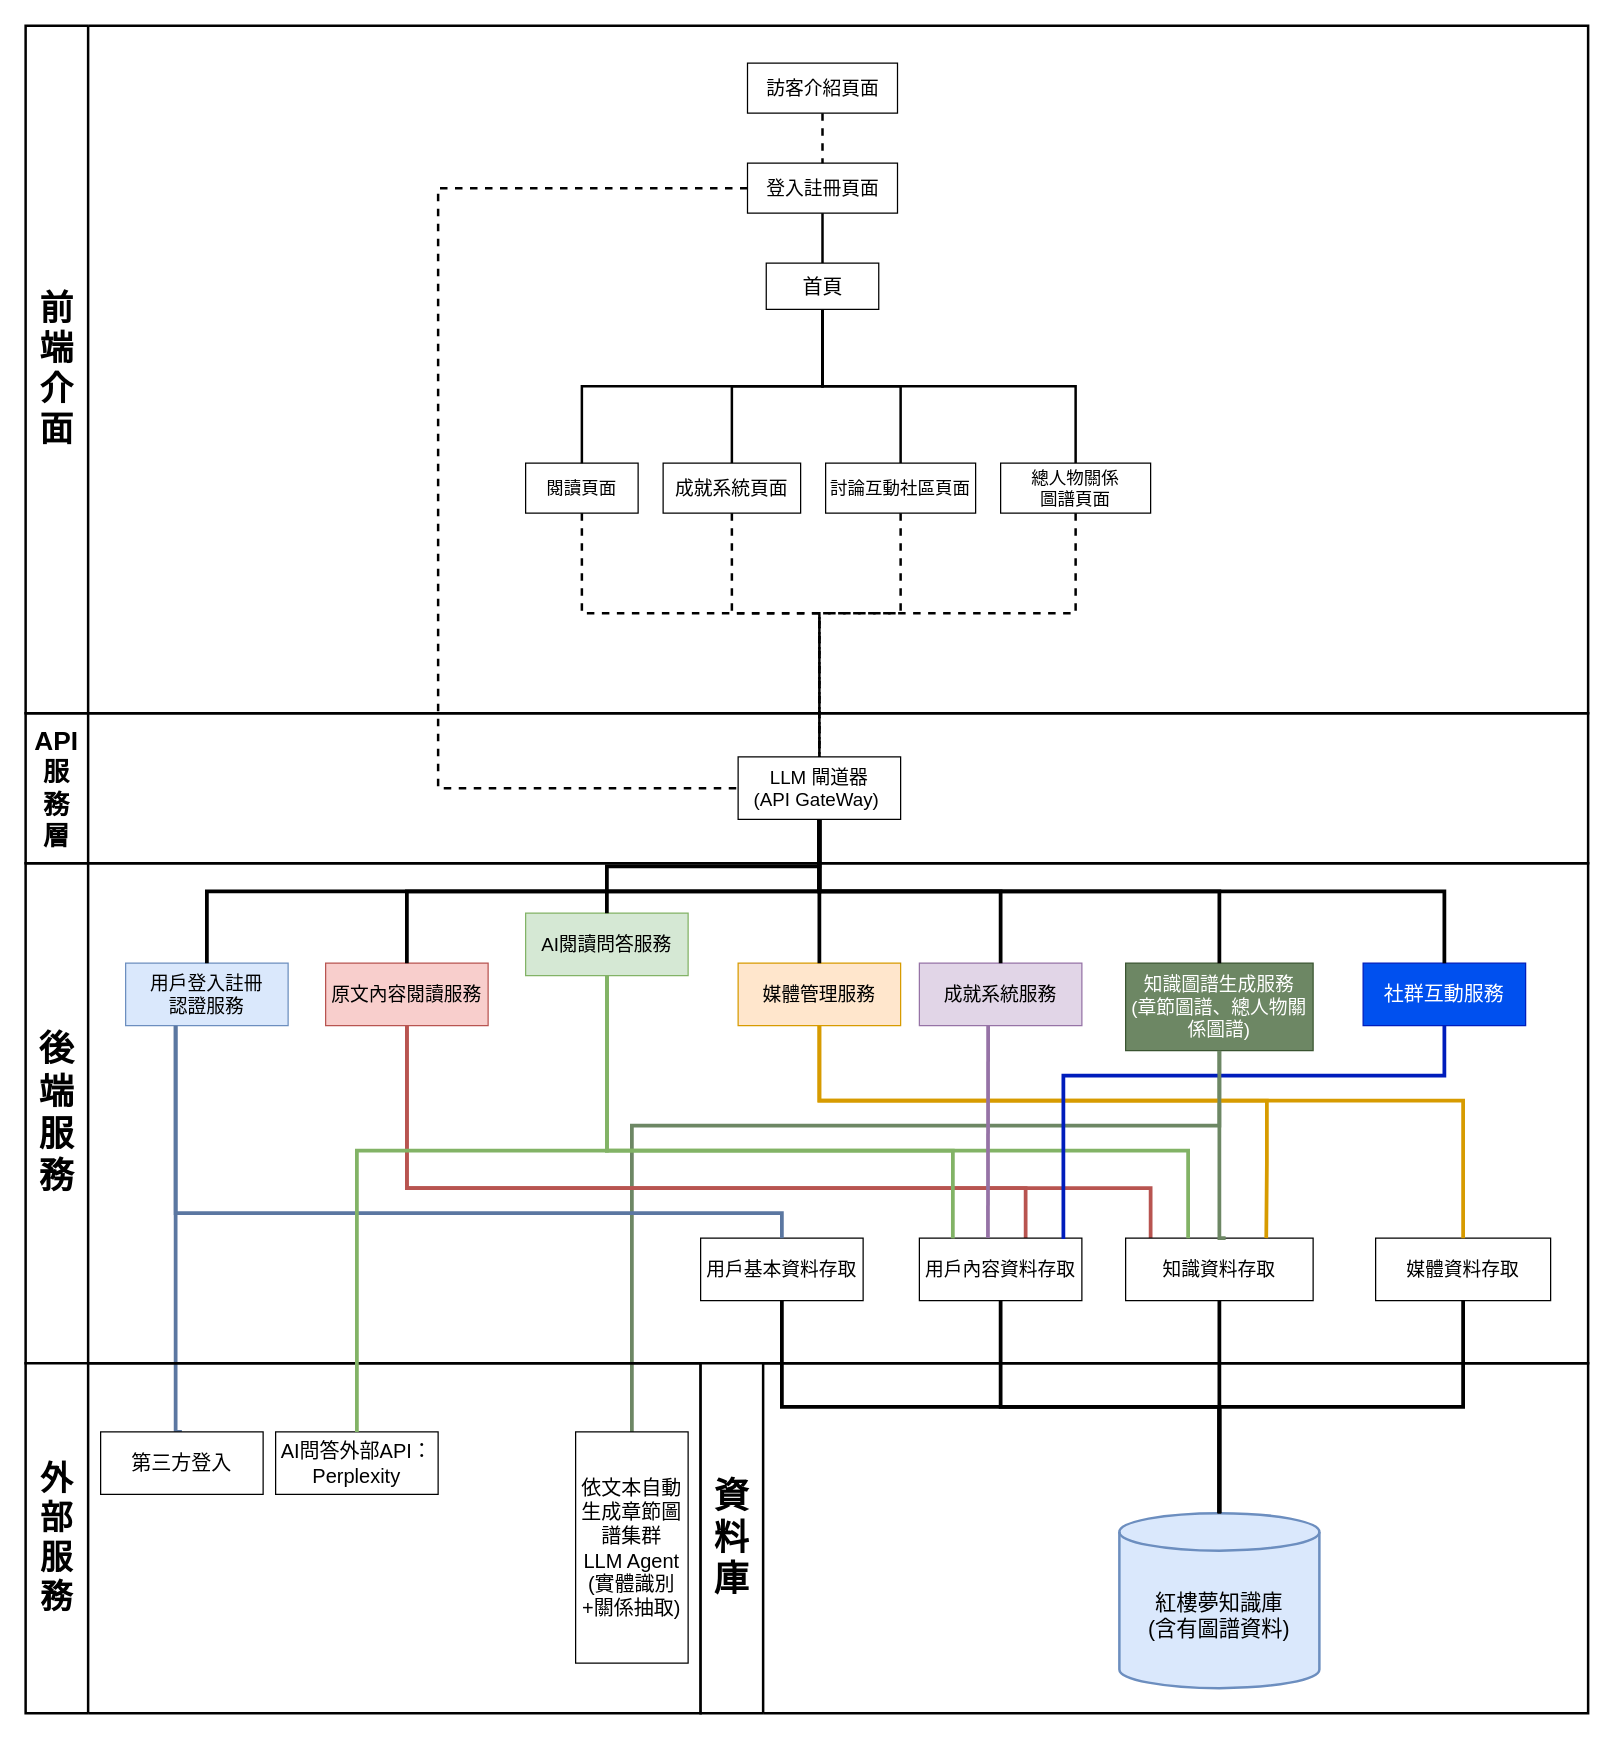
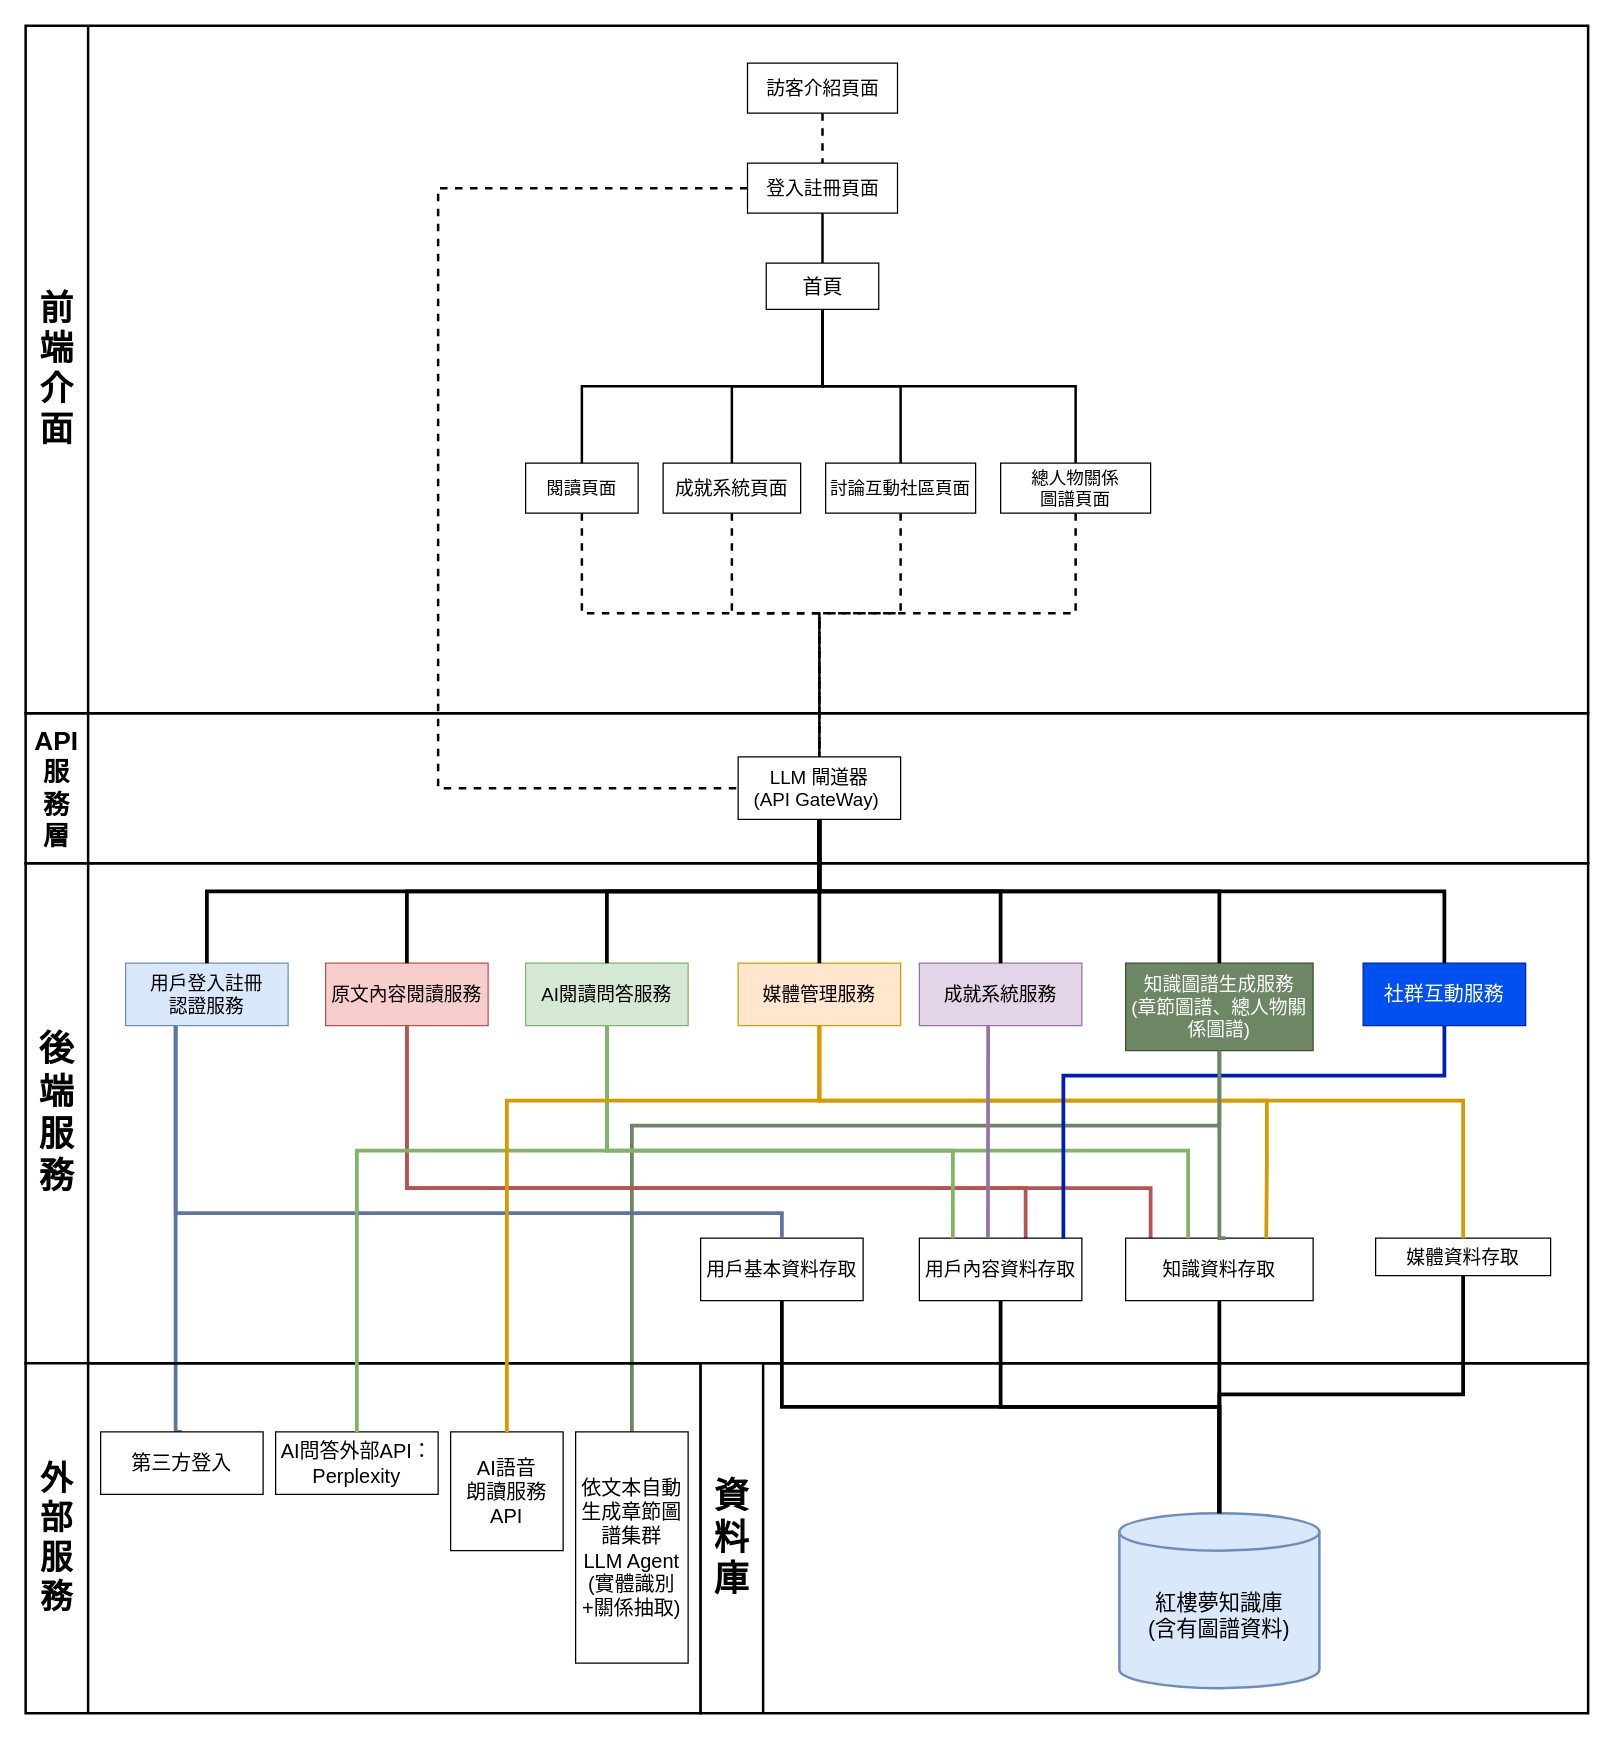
node "AI閱讀問答服務": moved (607, 944) -> (607, 994)
edge "媒體管理服務" -- "AI語音朗讀服務API": added
node "媒體資料存取": size 175x63 -> 175x38
node "AI語音朗讀服務API": added
